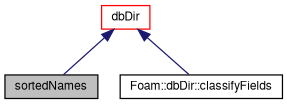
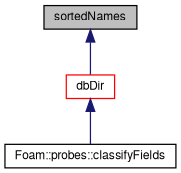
edge "sortedNames" -> "dbDir": reversed
node "Foam::dbDir::classifyFields": label "Foam::dbDir::classifyFields" -> "Foam::probes::classifyFields"
